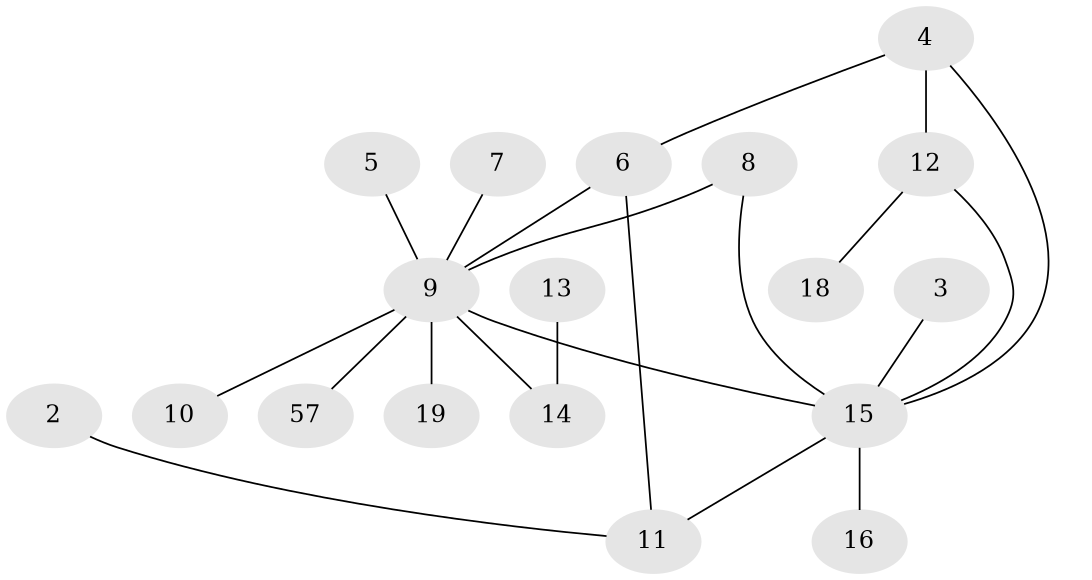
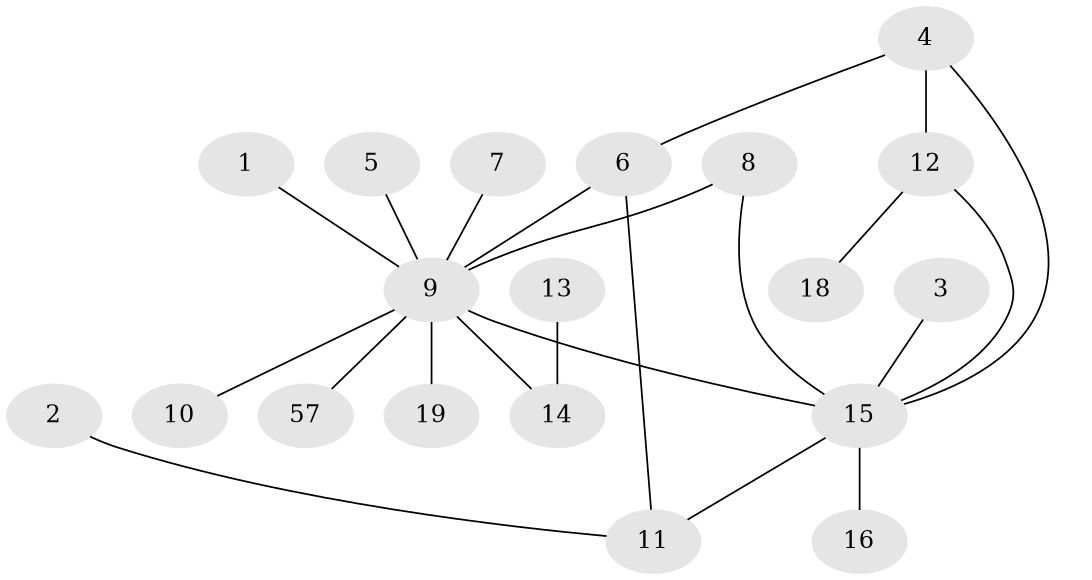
node "1": added
